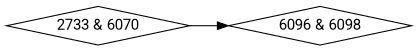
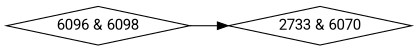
edge "2733 & 6070" -> "6096 & 6098": reversed
